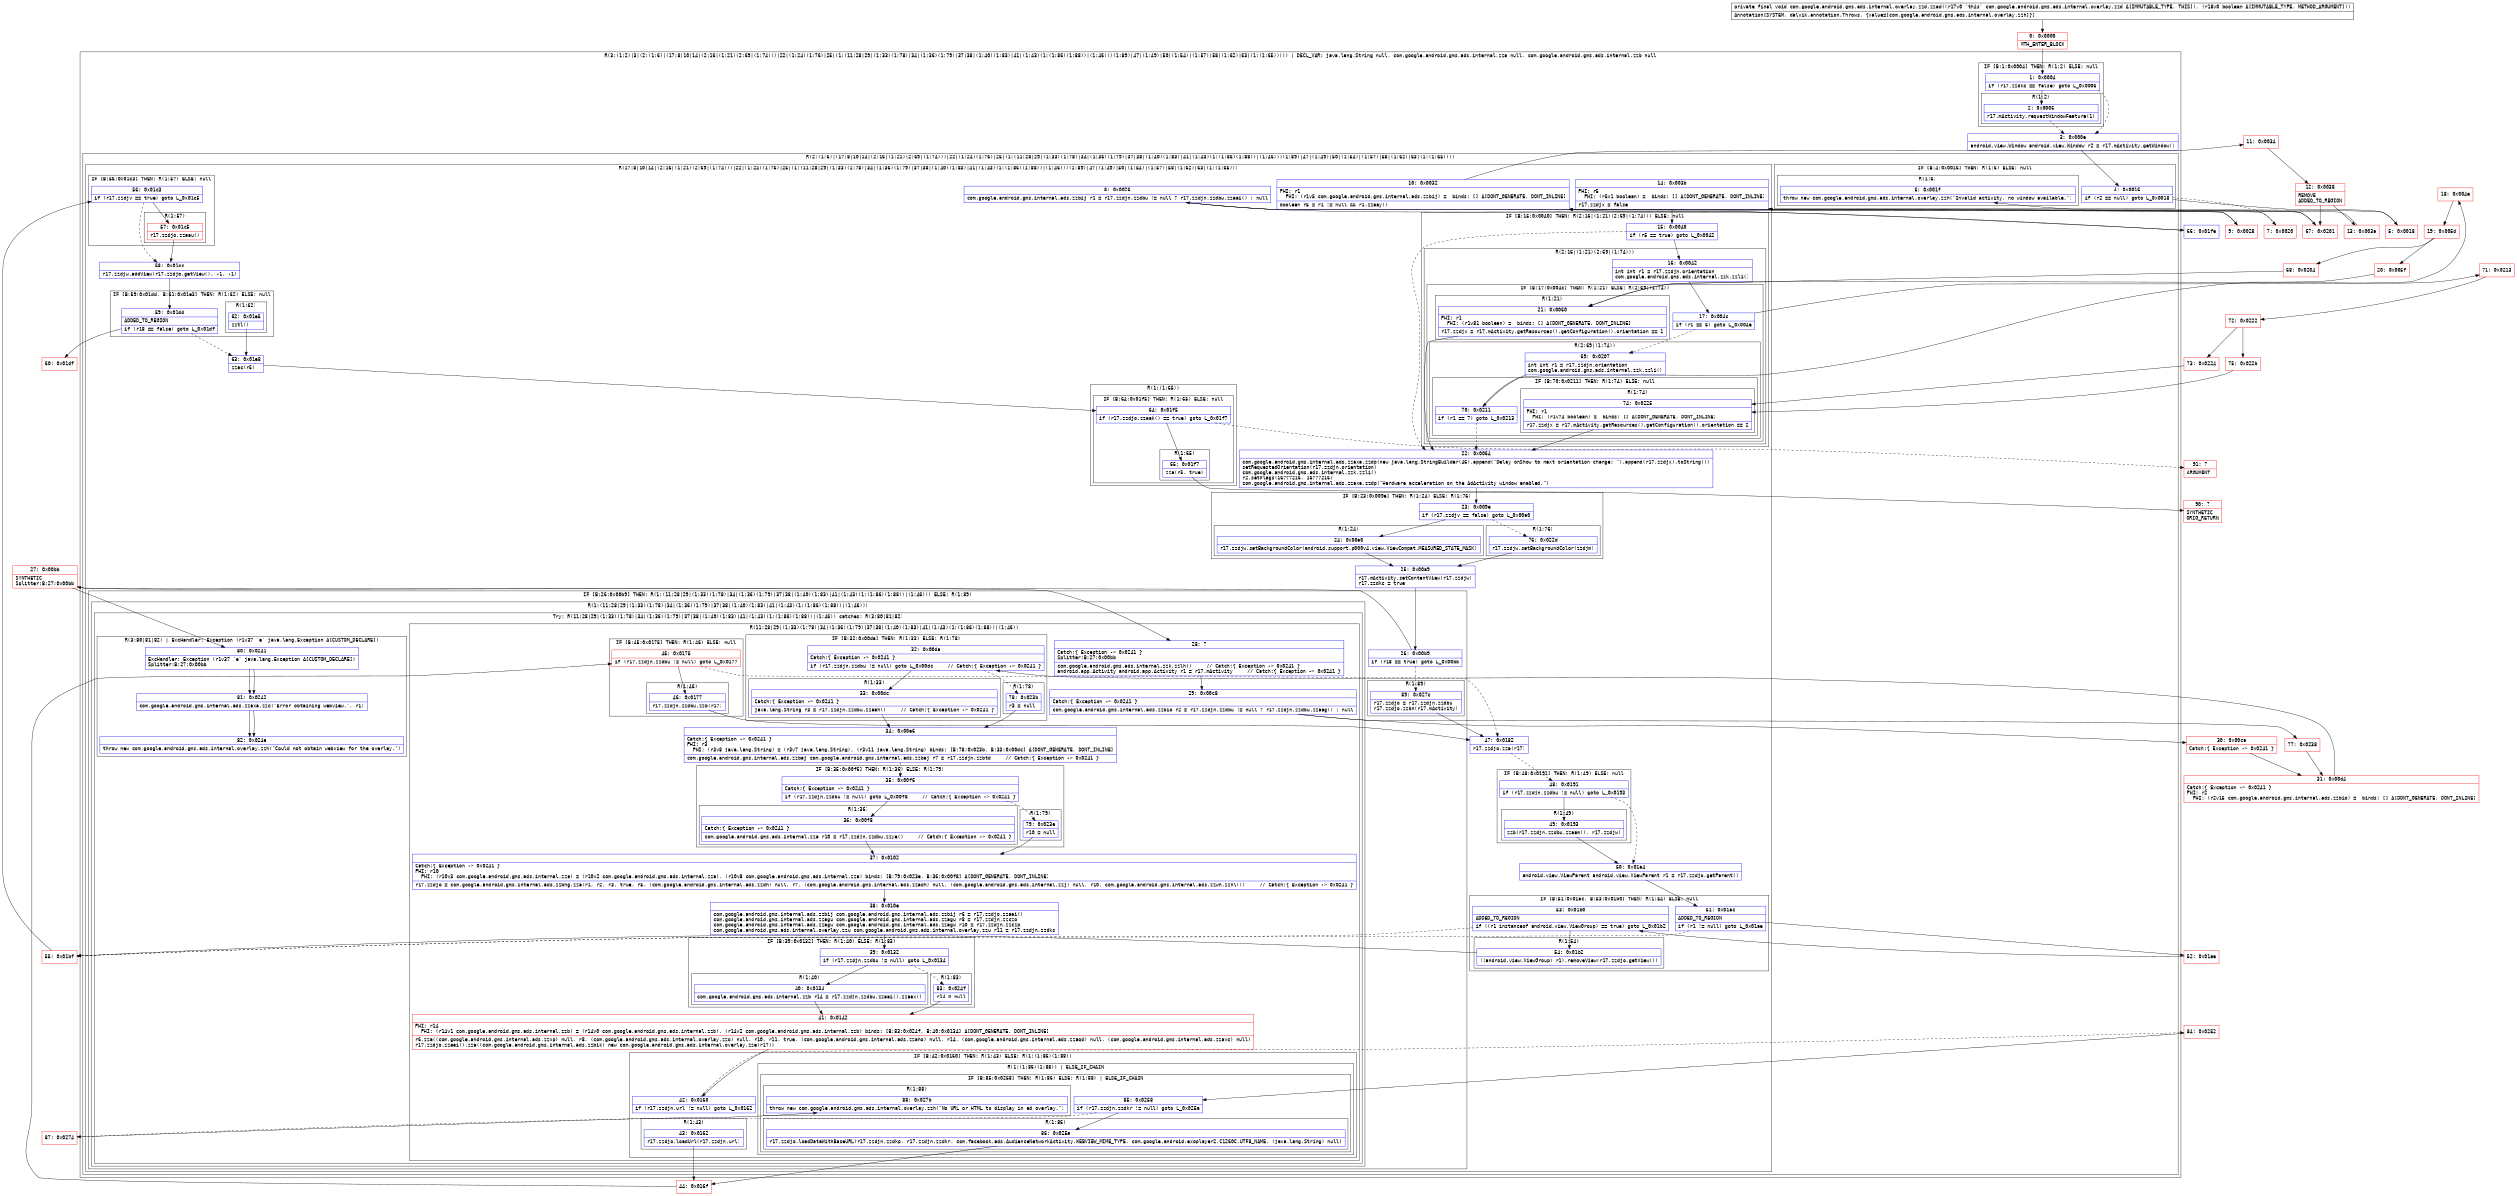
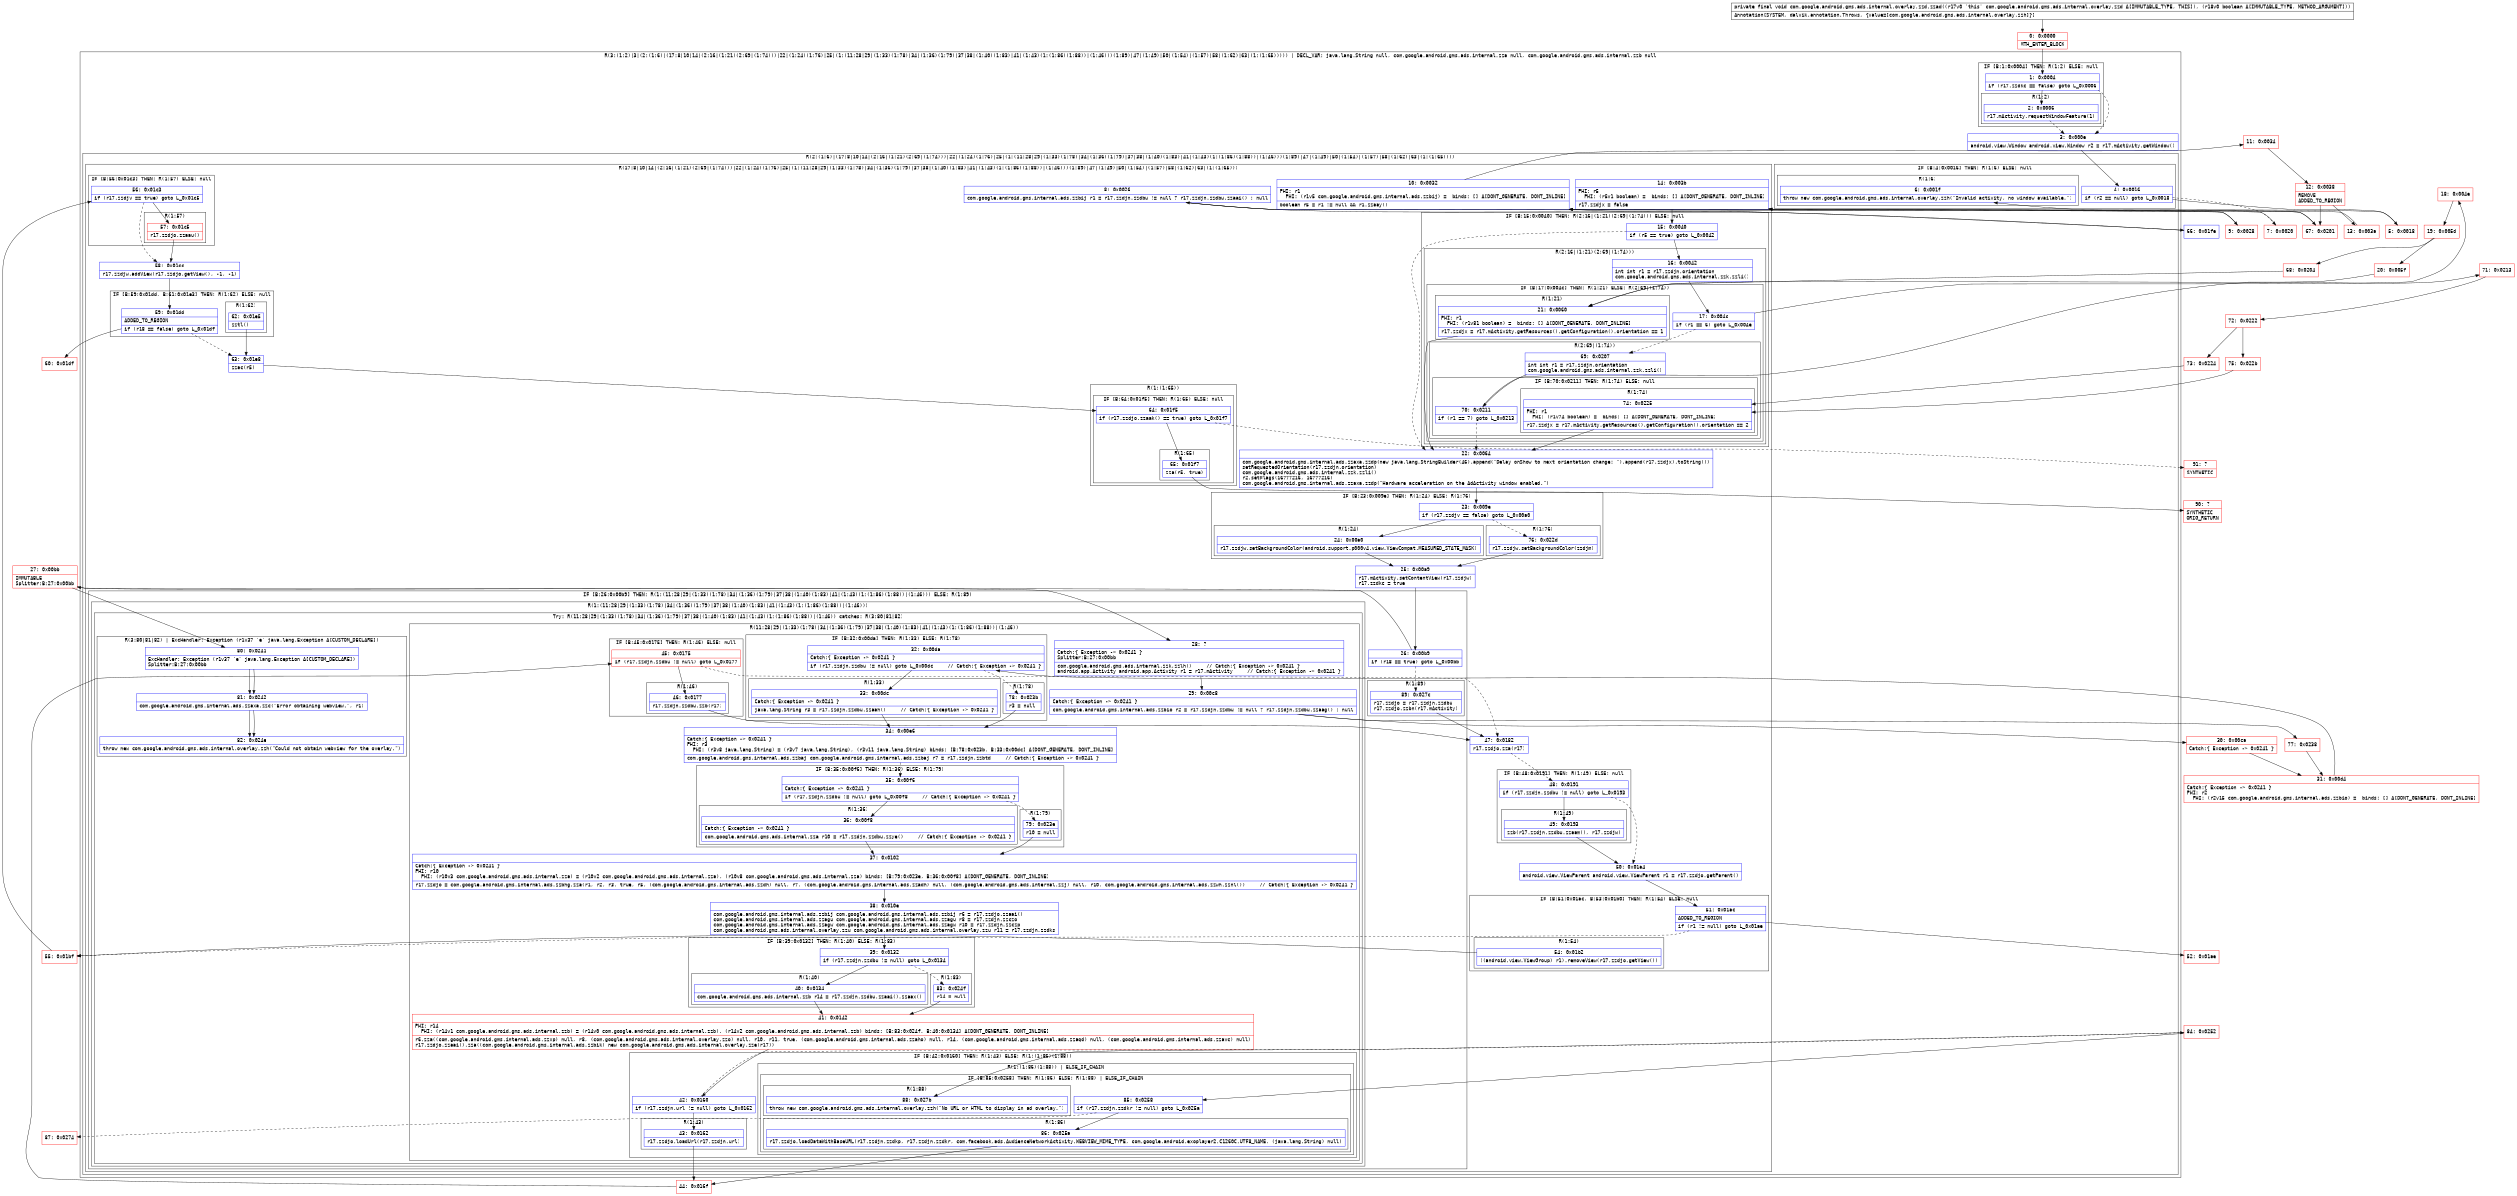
node "91: ?": text "ARGUMENT" -> "SYNTHETIC"
node "27: 0x00bb": text "SYNTHETIC" -> "IMMUTABLE"
node "53: 0x01b0": removed
edge "42: 0x0160" -> "43: 0x0162": added
edge "87: 0x0274" -> "88: 0x027b": now "84: 0x0252" -> "88: 0x027b"
